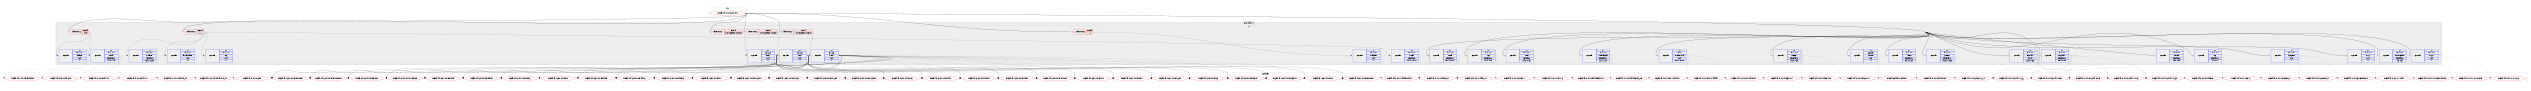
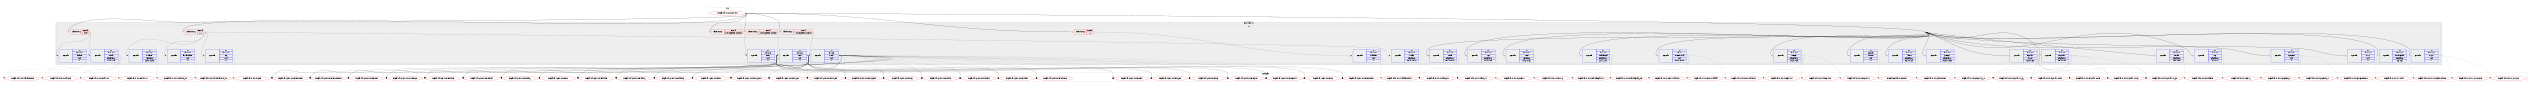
node "portage://dev-lang/python-3.11.10": removed
